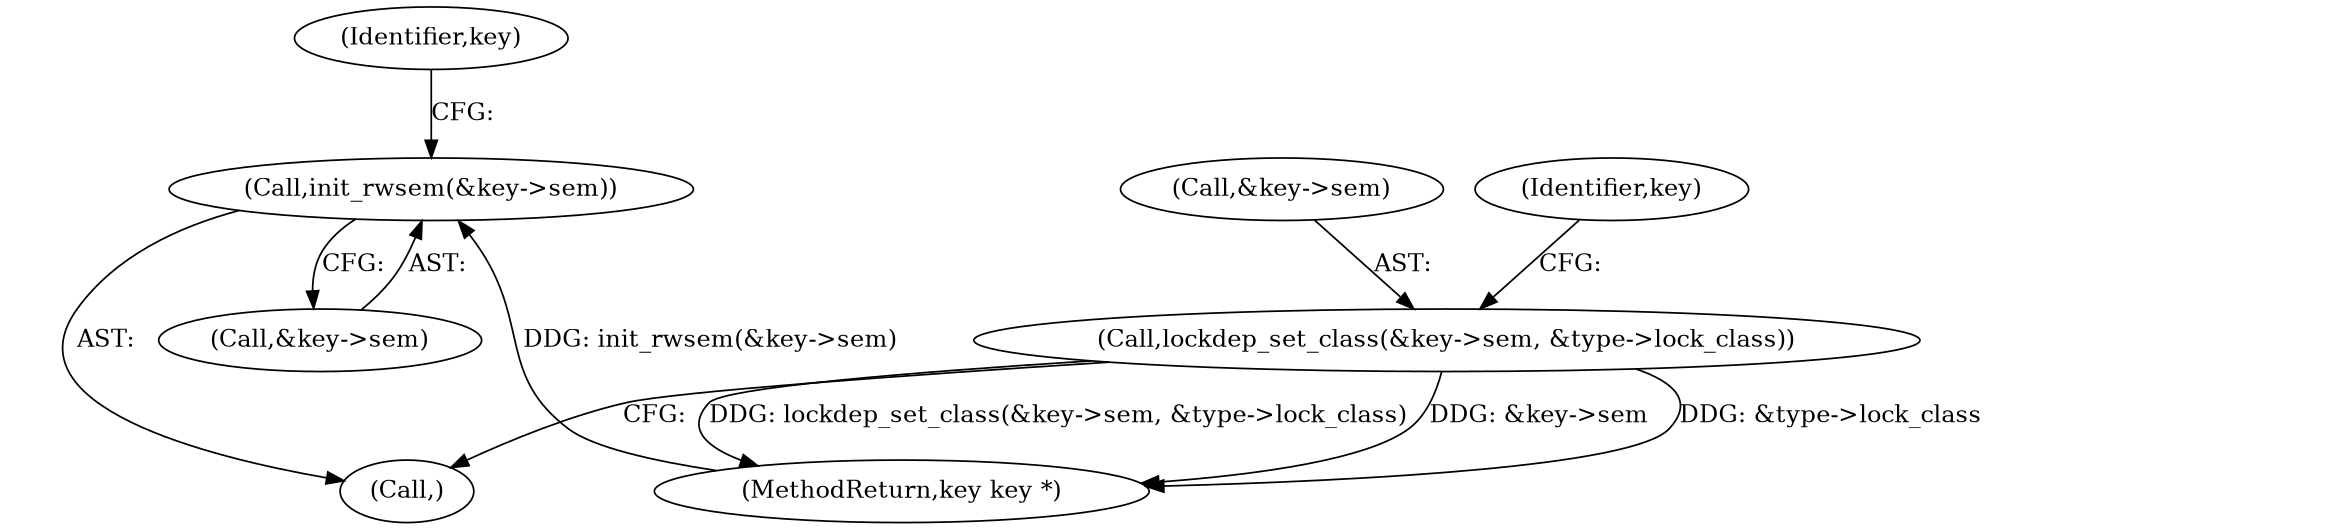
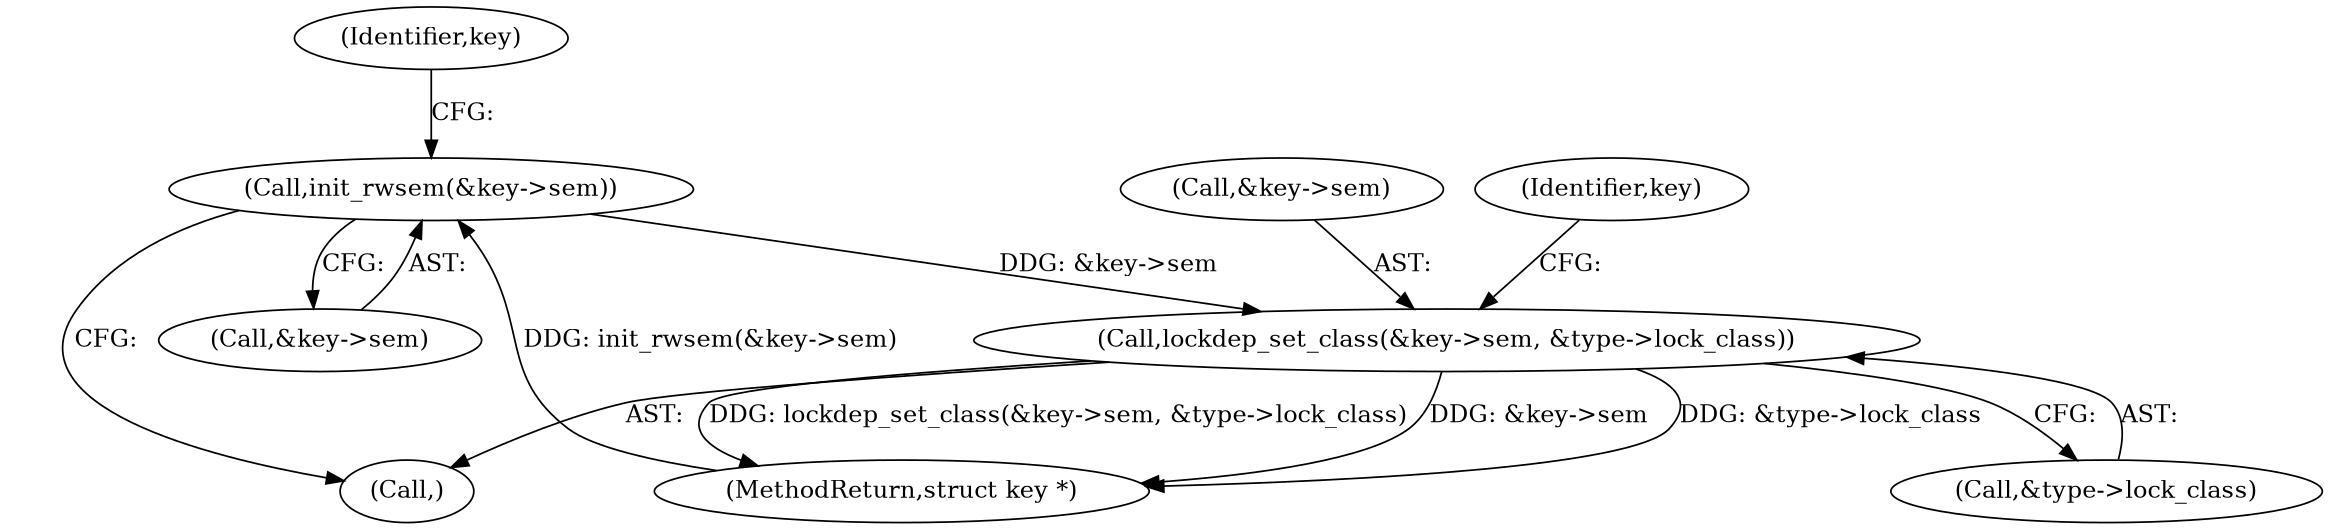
edge "(Call,init_rwsem(&key->sem))" -> "(Call,lockdep_set_class(&key->sem, &type->lock_class))": added, label "DDG: &key->sem"
edge "(Call,init_rwsem(&key->sem))" -> "(Call,)": label "AST: " -> "CFG: "
edge "(Call,lockdep_set_class(&key->sem, &type->lock_class))" -> "(Call,)": label "CFG: " -> "AST: "
node "(MethodReturn,key key *)": label "(MethodReturn,key key *)" -> "(MethodReturn,struct key *)"
node "(Call,&type->lock_class)": added
